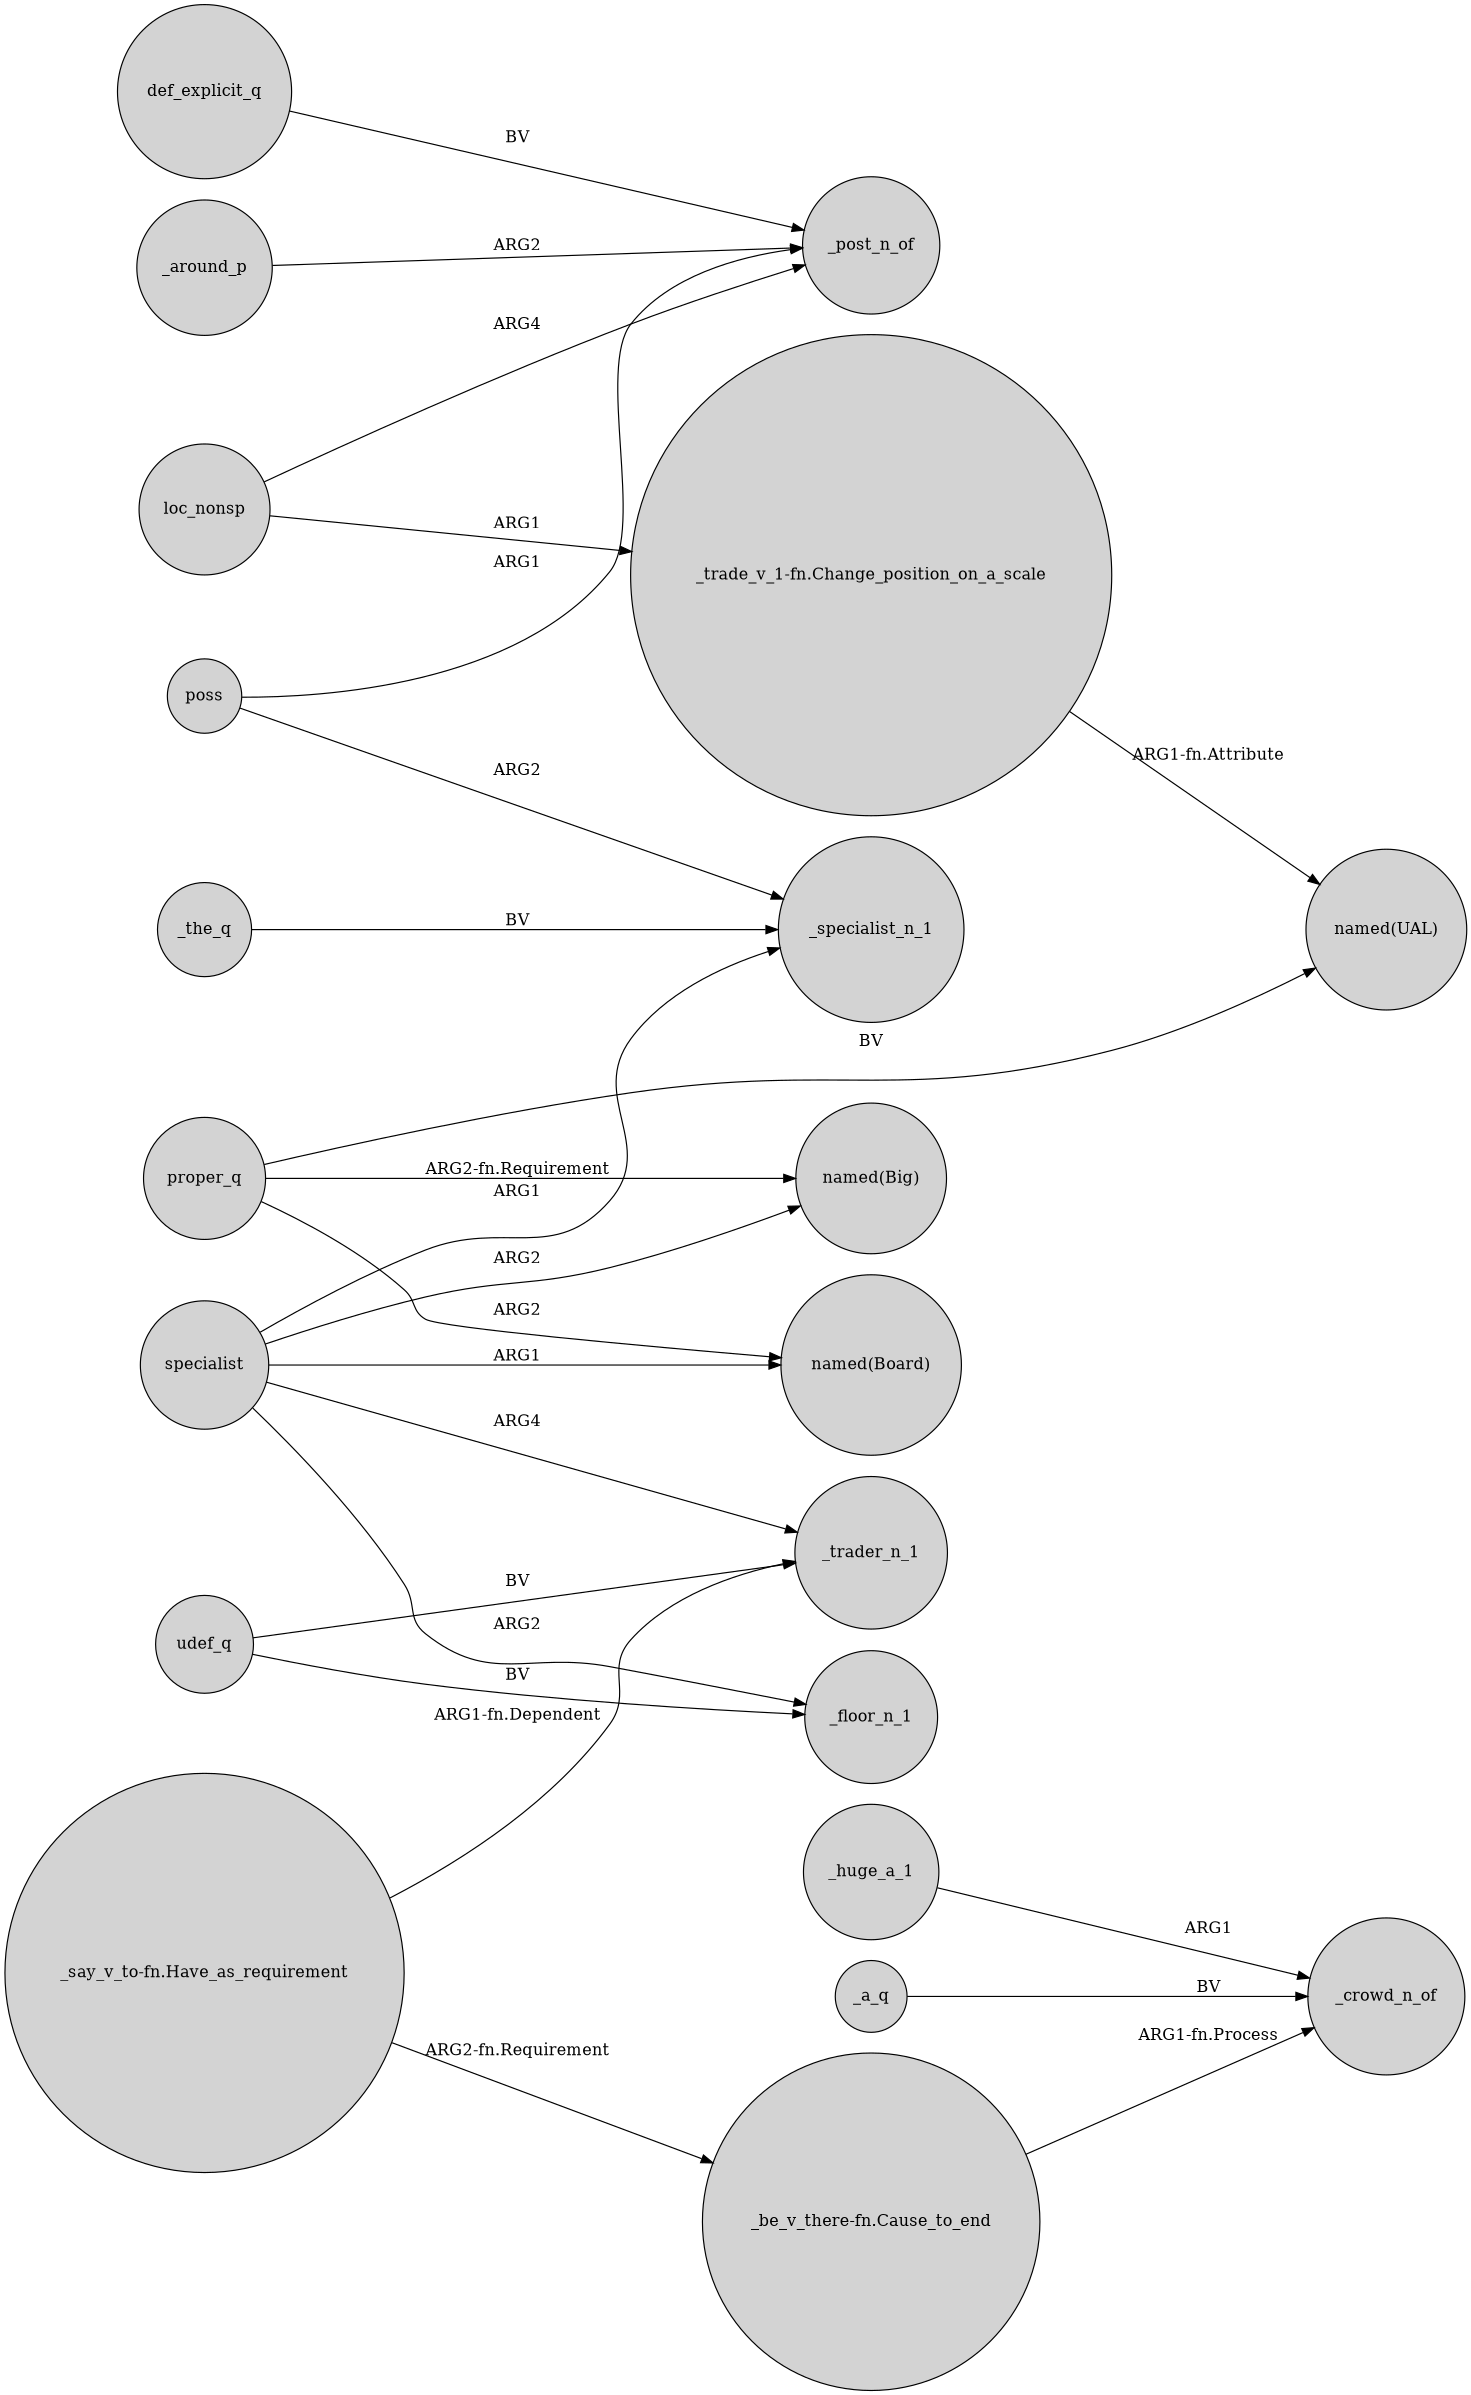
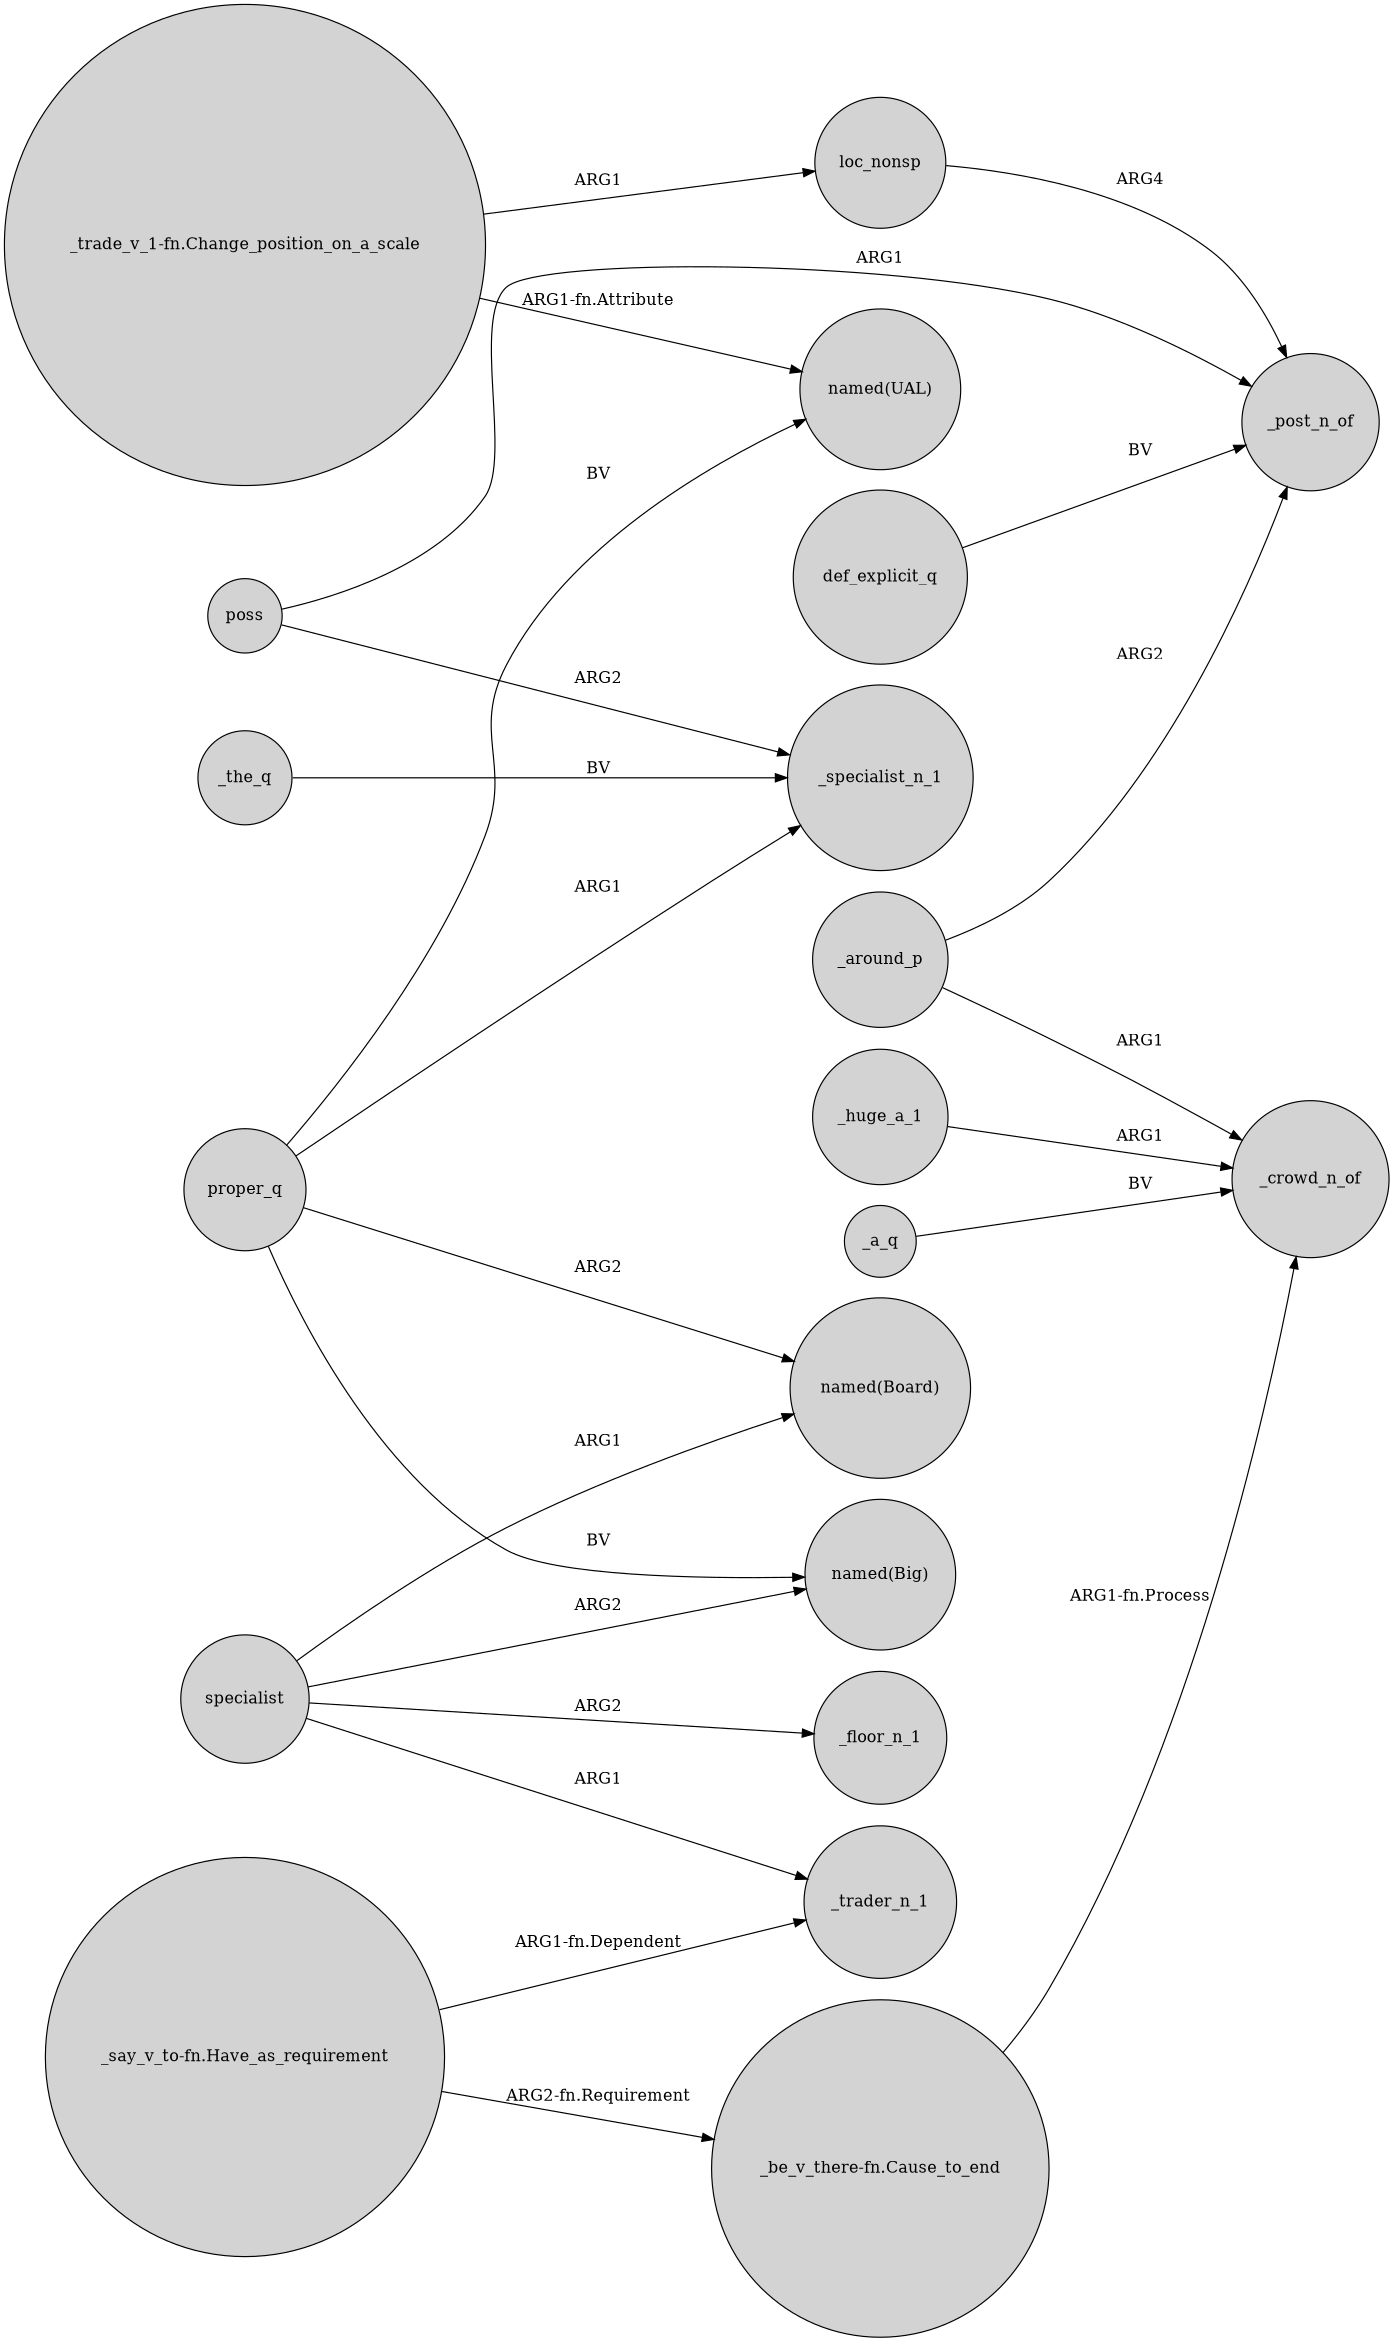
edge "loc_nonsp" -> "_trade_v_1-fn.Change_position_on_a_scale": reversed
edge "_around_p" -> "_crowd_n_of": added, label "ARG1"
edge "proper_q" -> "named(Big)": label "ARG2-fn.Requirement" -> "BV"
edge "specialist" -> "_specialist_n_1": now "proper_q" -> "_specialist_n_1"
edge "specialist" -> "_trader_n_1": label "ARG4" -> "ARG1"
node "udef_q": removed
